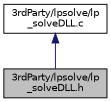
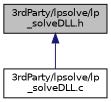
edge "3rdParty/lpsolve/lp _solveDLL.h" -> "3rdParty/lpsolve/lp _solveDLL.c": reversed
